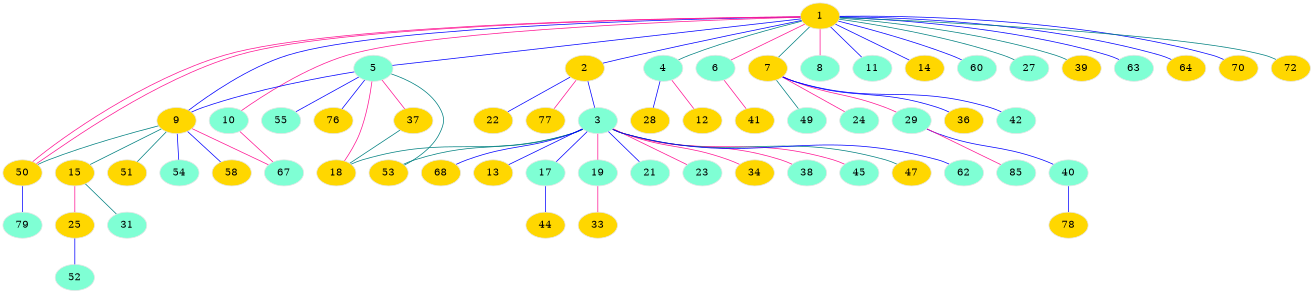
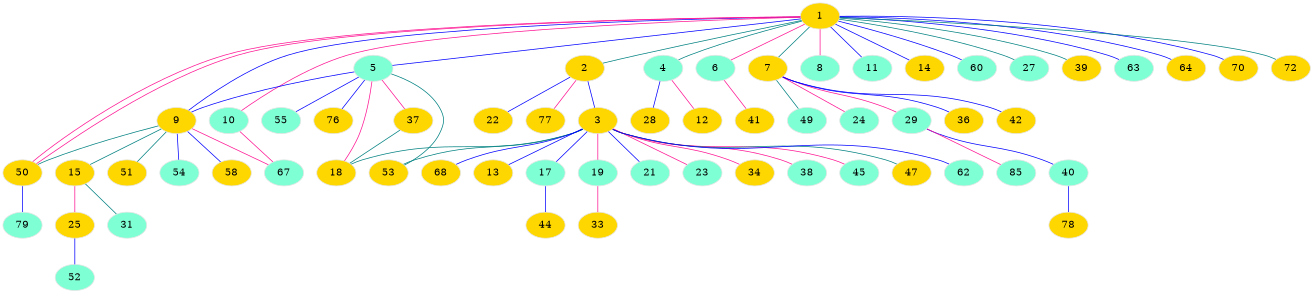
edge "1" -- "2": color blue -> teal
node "3": fillcolor aquamarine -> gold
node "42": fillcolor aquamarine -> gold
